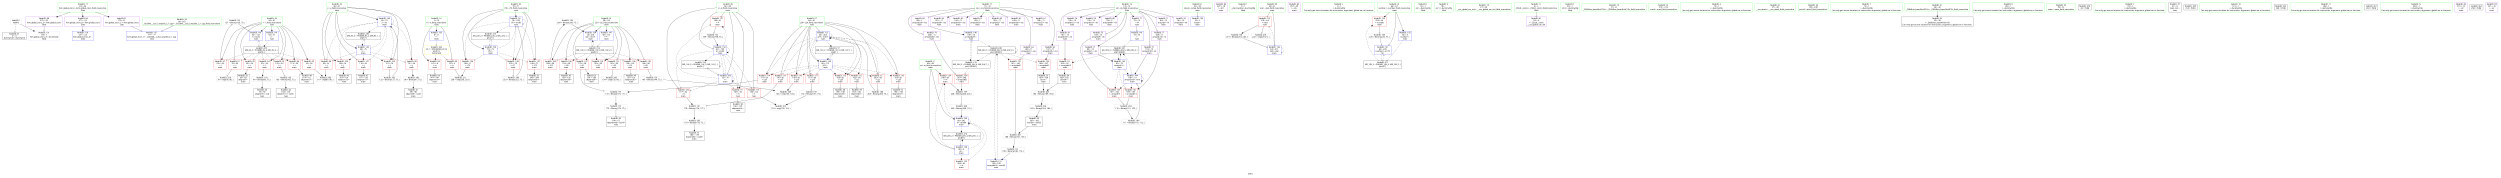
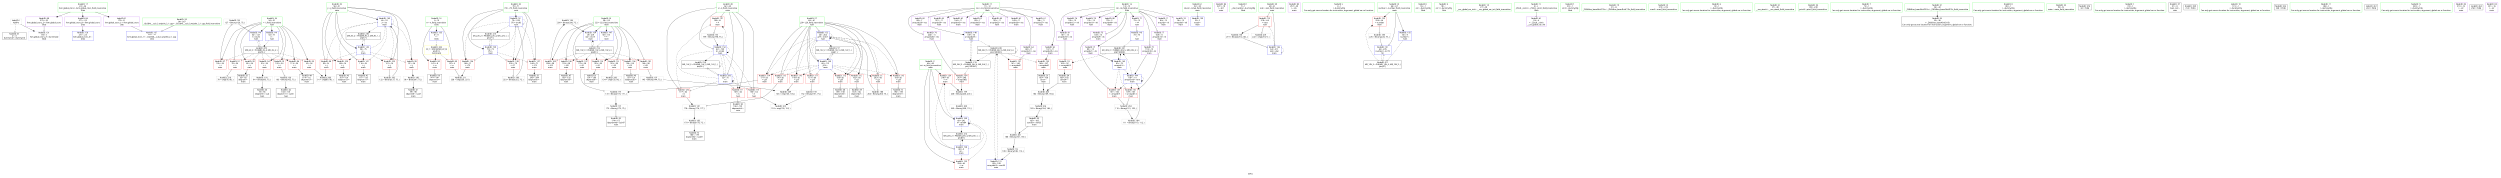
edge "NodeID: 27" -> "NodeID: 113": added
edge "NodeID: 81" -> "NodeID: 133": arrowhead diamond -> odot
edge "NodeID: 107" -> "NodeID: 56": now "NodeID: 108" -> "NodeID: 56"
edge "NodeID: 31" -> "NodeID: 125": added
